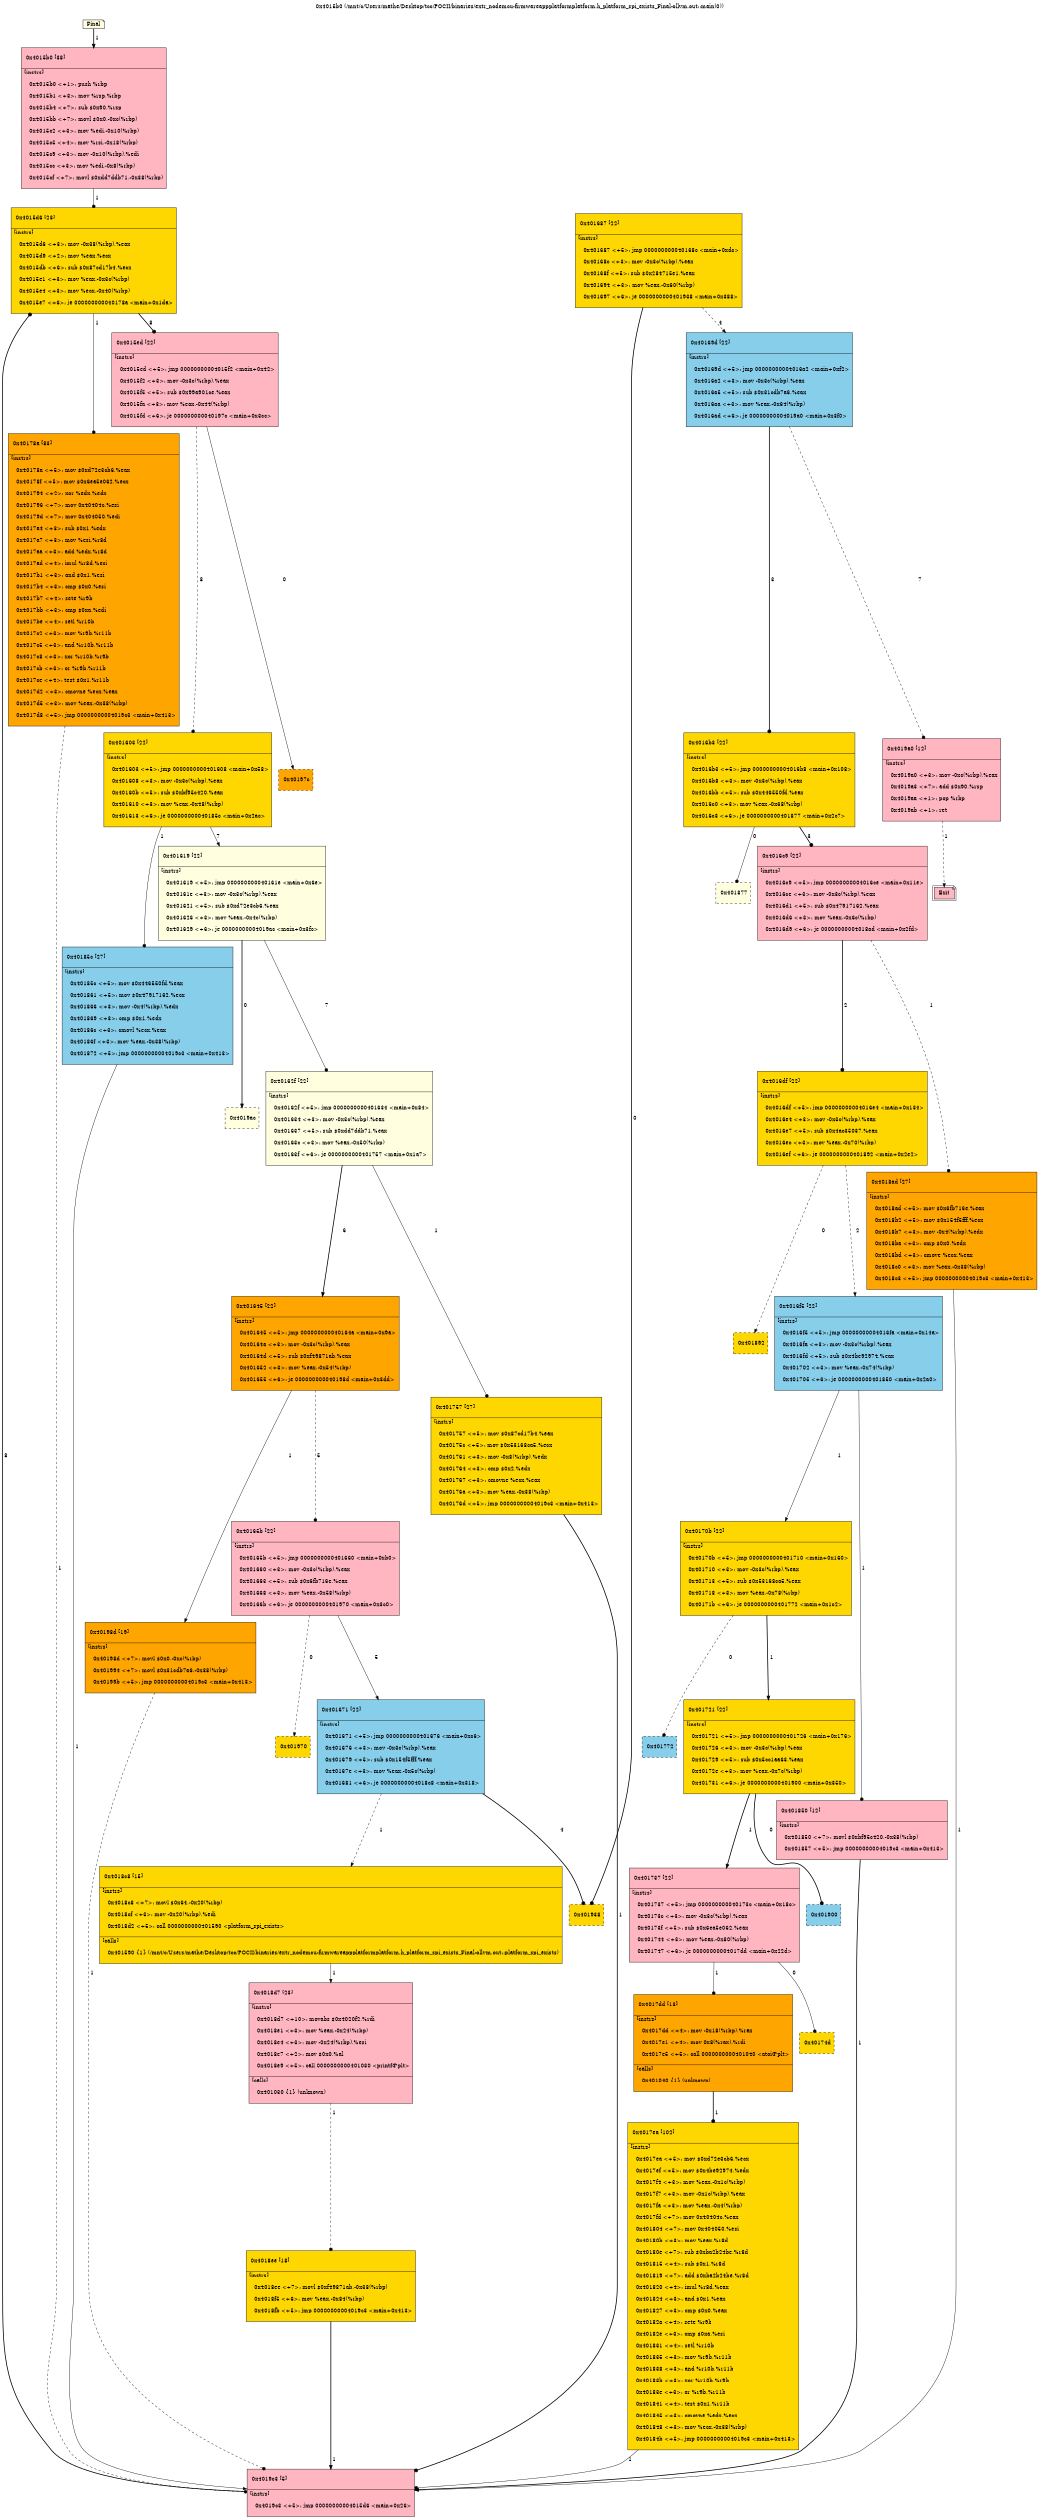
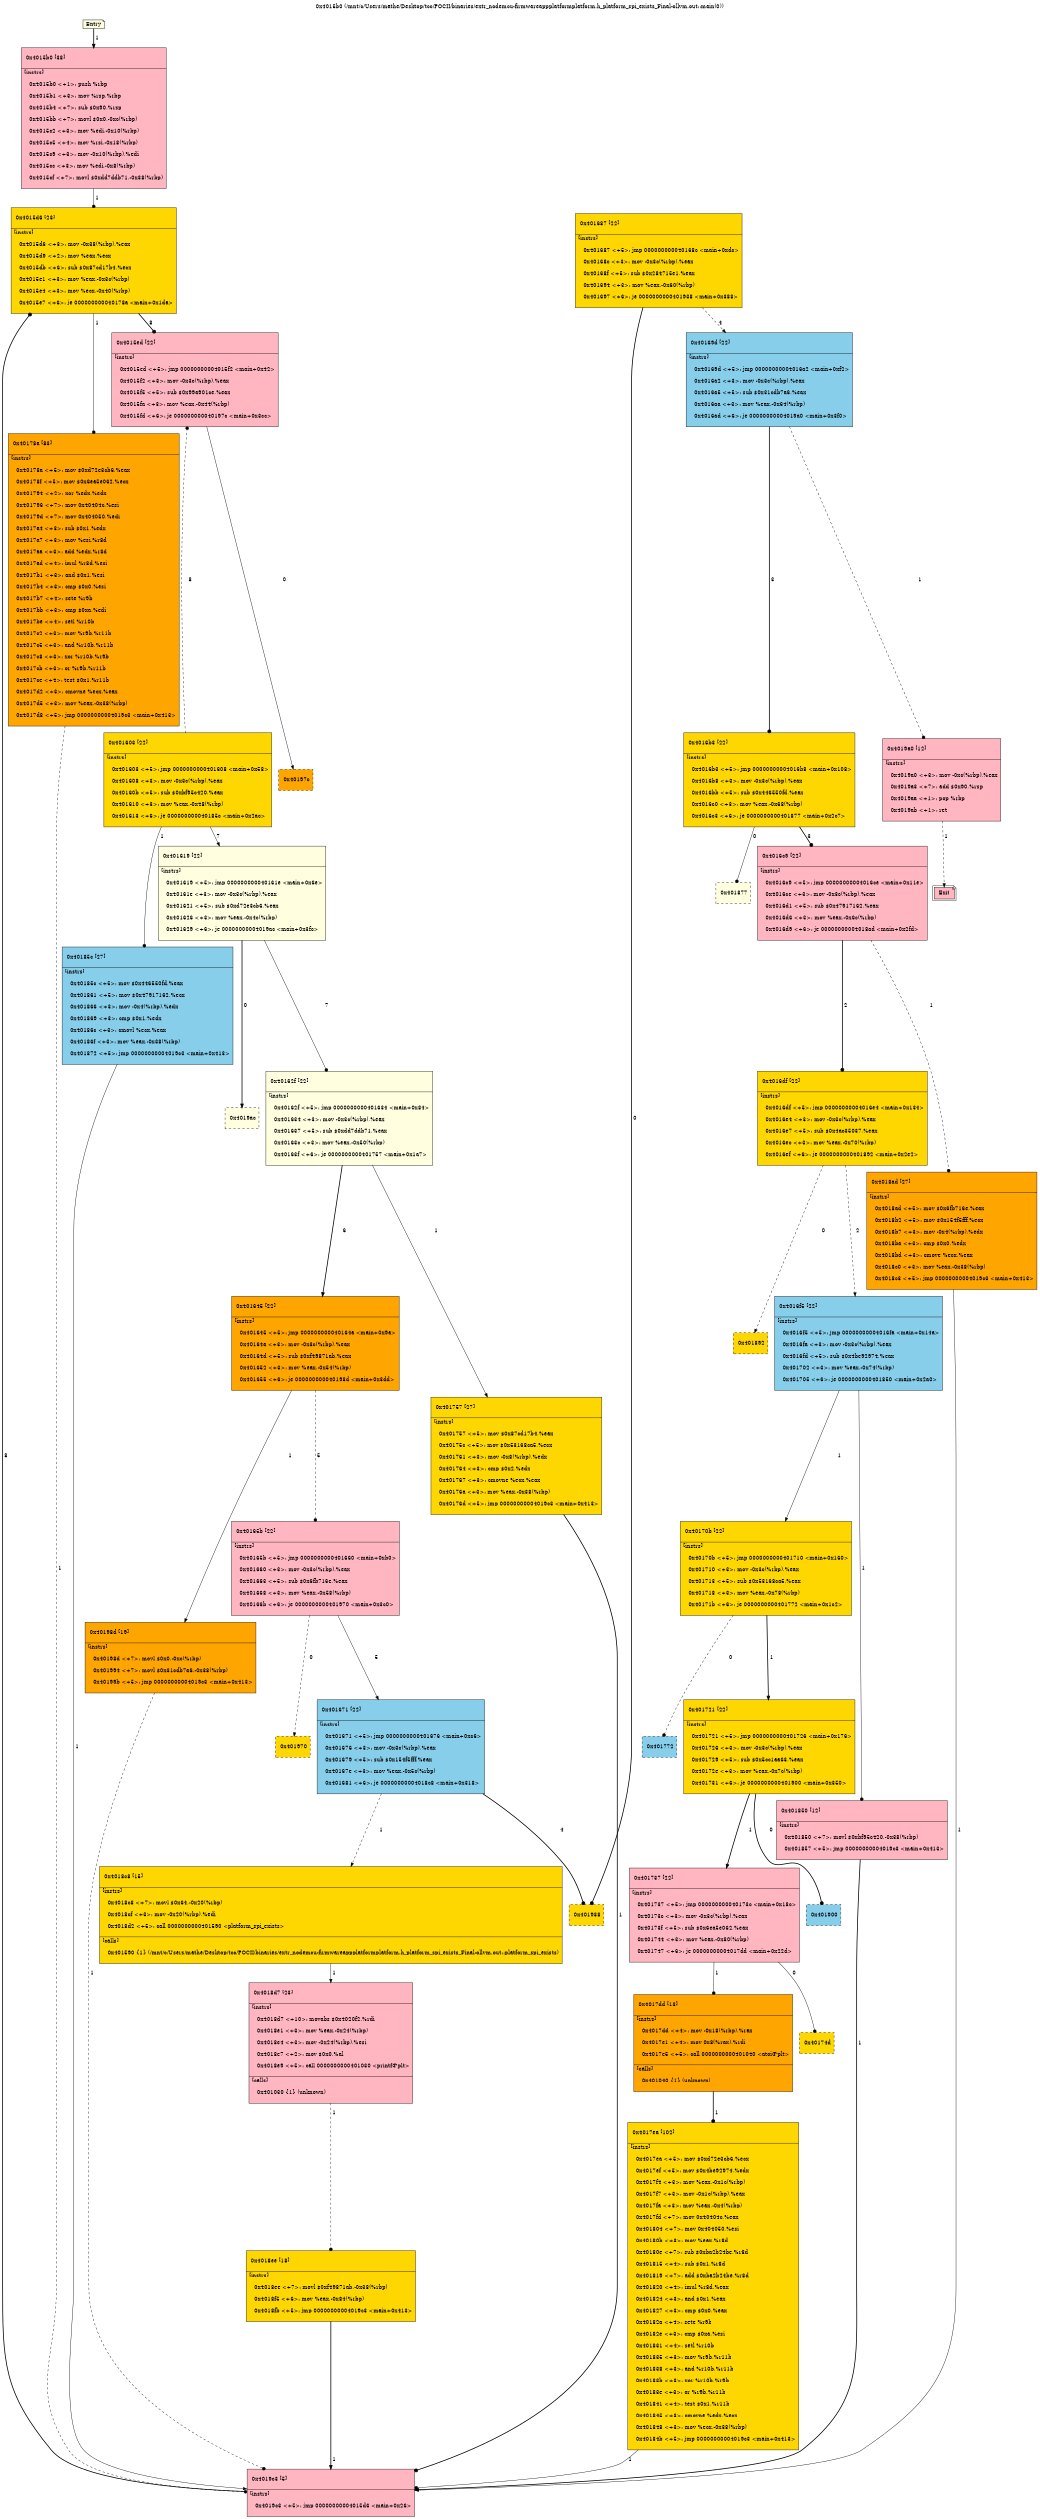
node "Final": label "Final" -> "Entry"
edge "0x4015ed [22]" -> "0x401603 [22]": reversed
edge "0x40169d [22]" -> "0x4019a0 [12]": label " 7" -> " 1"
edge "0x40162f [22]" -> "0x401757 [27]": arrowhead dot -> normal
